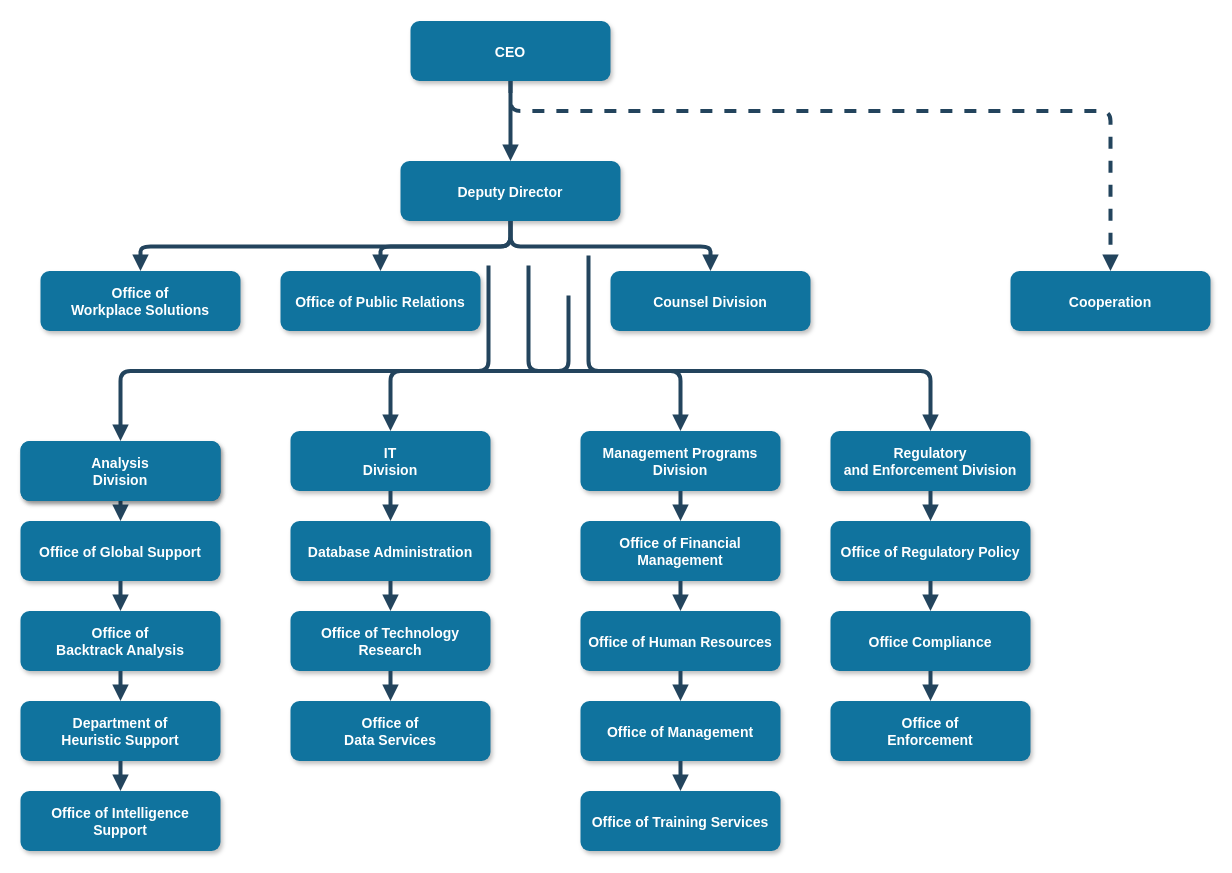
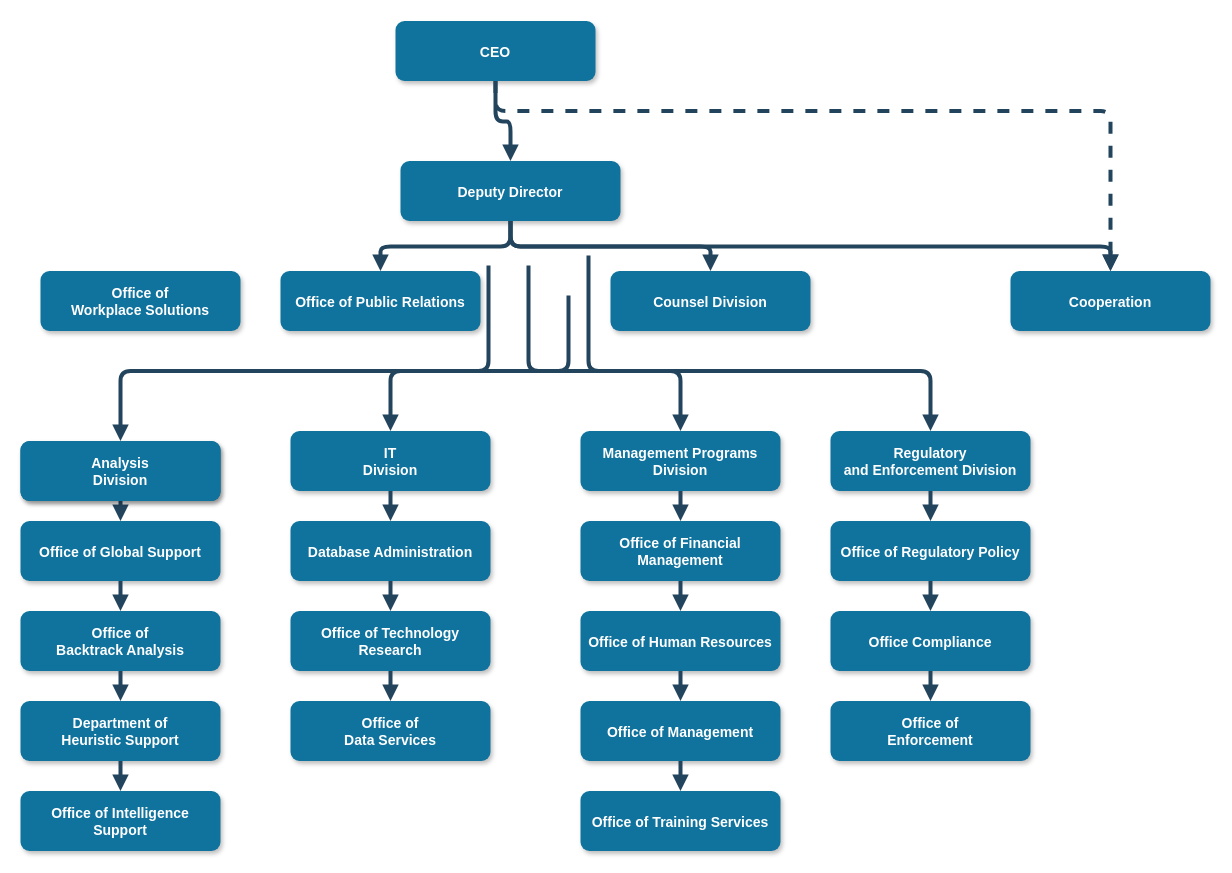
node "CEO": moved (511, 51) -> (496, 51)
edge "Deputy Director" -> "Office of Workplace Solutions": now "Deputy Director" -> "Cooperation"
